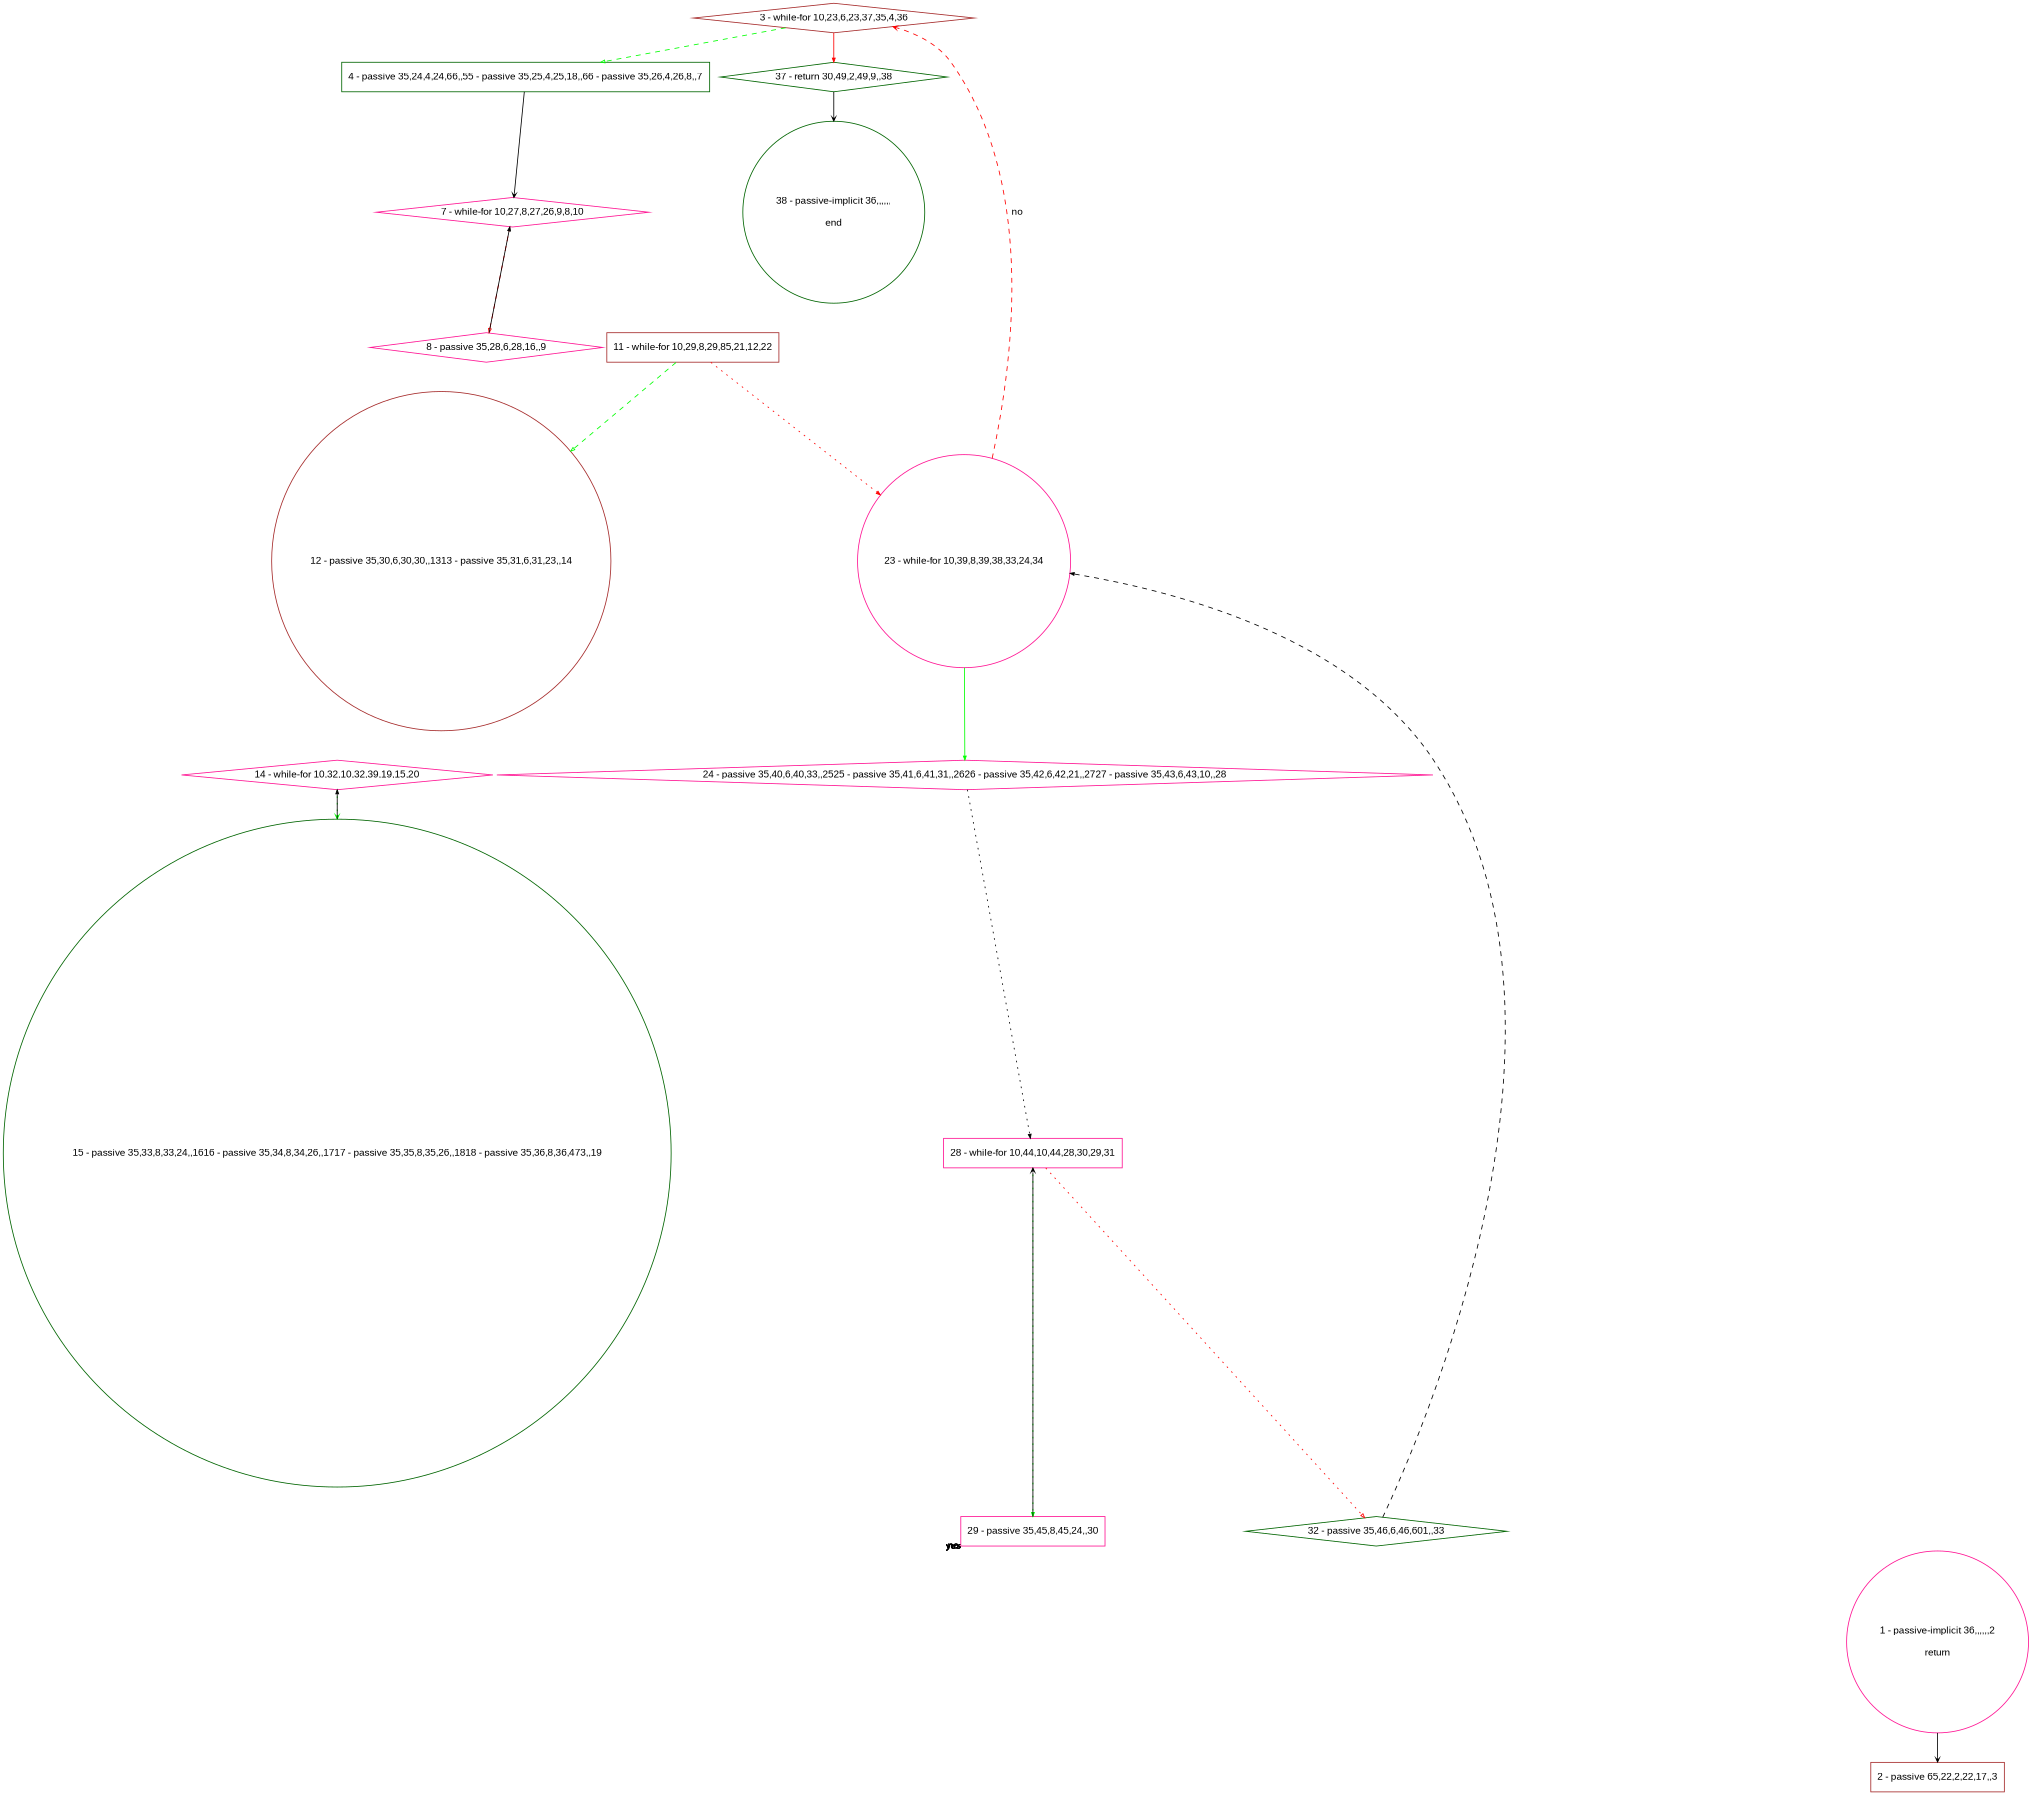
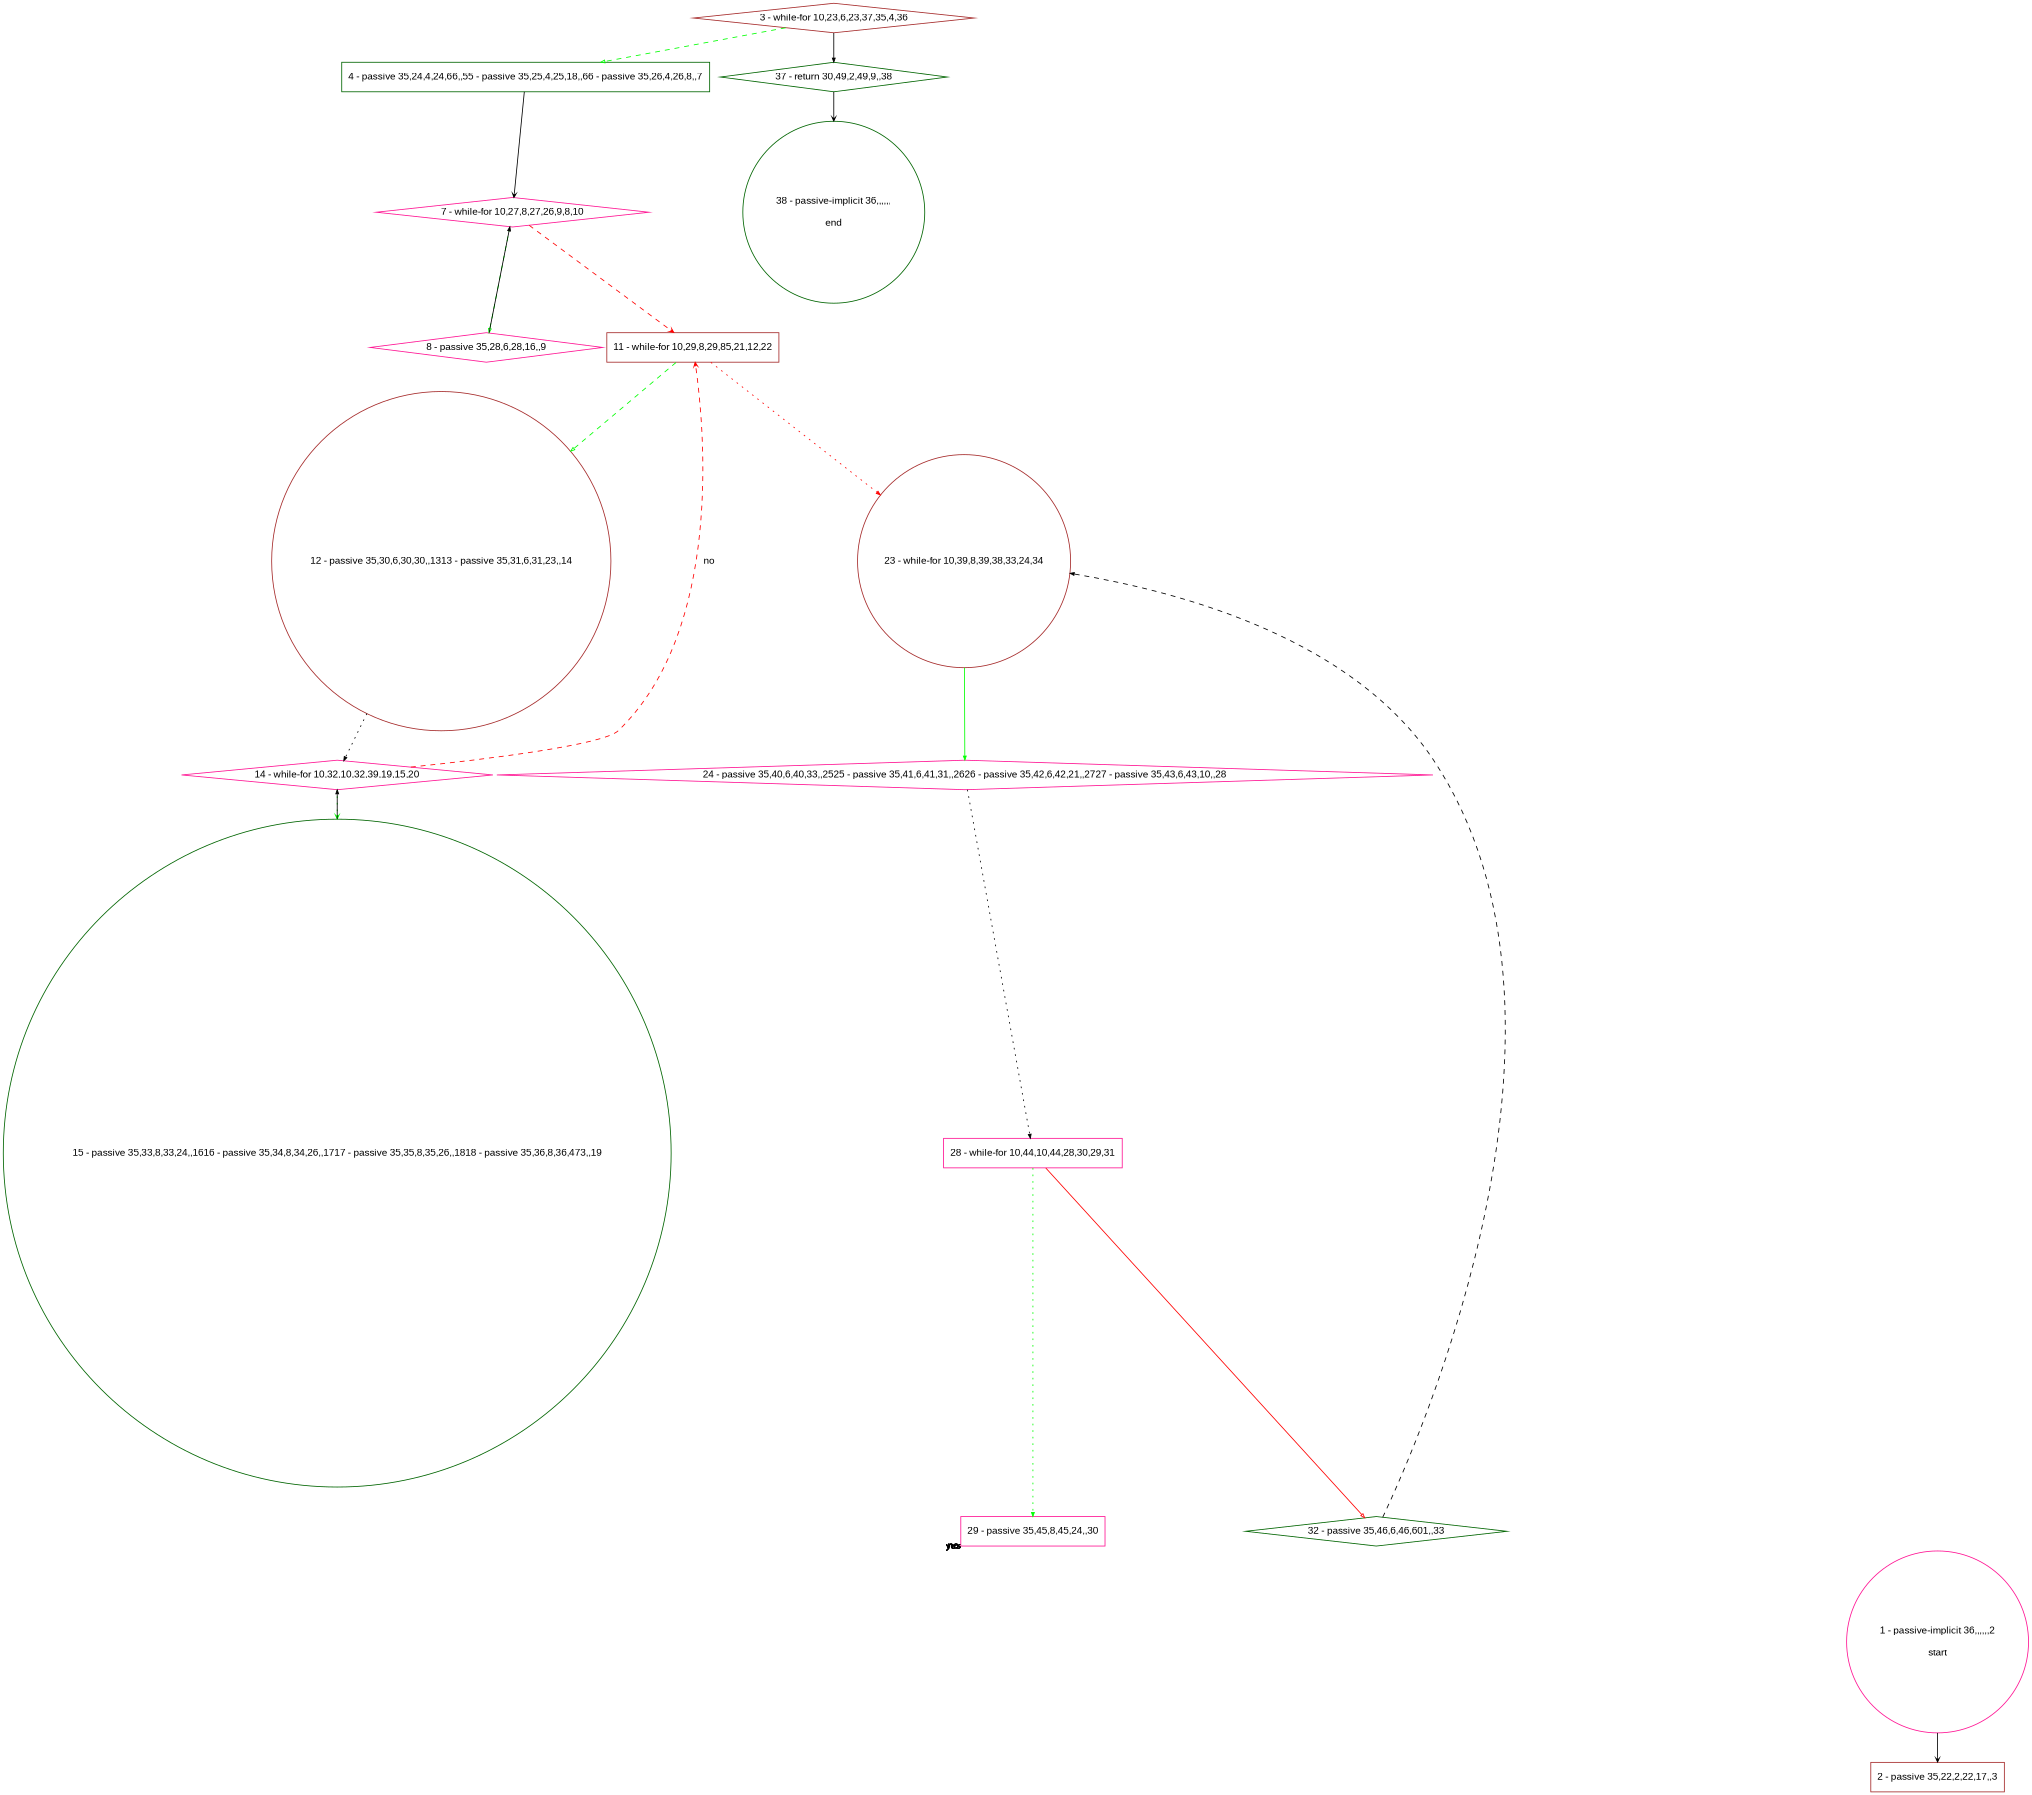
edge "3 - while-for 10,23,6,23,37,35,4,36" -> "37 - return 30,49,2,49,9,,38": color #ff0000 -> #000000
edge "23 - while-for 10,39,8,39,38,33,24,34" -> "3 - while-for 10,23,6,23,37,35,4,36": removed, label "no"
edge "7 - while-for 10,27,8,27,26,9,8,10" -> "8 - passive 35,28,6,28,16,,9": color #ff0000 -> #00ff00
edge "7 - while-for 10,27,8,27,26,9,8,10" -> "11 - while-for 10,29,8,29,85,21,12,22": added
node "23 - while-for 10,39,8,39,38,33,24,34": color deeppink -> brown
edge "14 - while-for 10,32,10,32,39,19,15,20" -> "11 - while-for 10,29,8,29,85,21,12,22": added, label "no"
edge "12 - passive 35,30,6,30,30,,1313 - passive 35,31,6,31,23,,14" -> "14 - while-for 10,32,10,32,39,19,15,20": added
edge "28 - while-for 10,44,10,44,28,30,29,31" -> "32 - passive 35,46,6,46,601,,33": style dotted -> solid
edge "29 - passive 35,45,8,45,24,,30" -> "28 - while-for 10,44,10,44,28,30,29,31": removed
node "1 - passive-implicit 36,,,,,,2 return": label "1 - passive-implicit 36,,,,,,2 return" -> "1 - passive-implicit 36,,,,,,2 start"
node "2 - passive 65,22,2,22,17,,3": label "2 - passive 65,22,2,22,17,,3" -> "2 - passive 35,22,2,22,17,,3"
